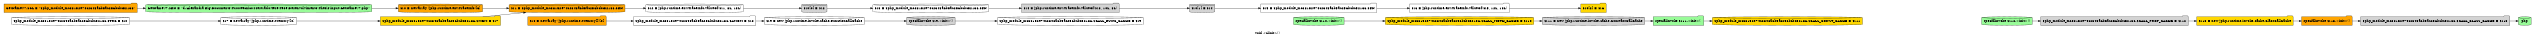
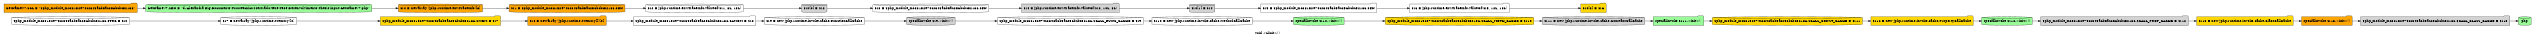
edge "$php_module_mc38152e74c2348a6b5ac256bcbc52136.$MEM = $r7" -> "$r1 = $php_module_mc38152e74c2348a6b5ac256bcbc52136.$FN": now "$php_module_mc38152e74c2348a6b5ac256bcbc52136.$MEM = $r7" -> "$r8 = newarray (jphp.runtime.Memory[])[0]"
node "$r10 = new jphp.runtime.invoke.cache.MethodCallCache": added
node "$r12 = new jphp.runtime.invoke.cache.PropertyCallCache": added
